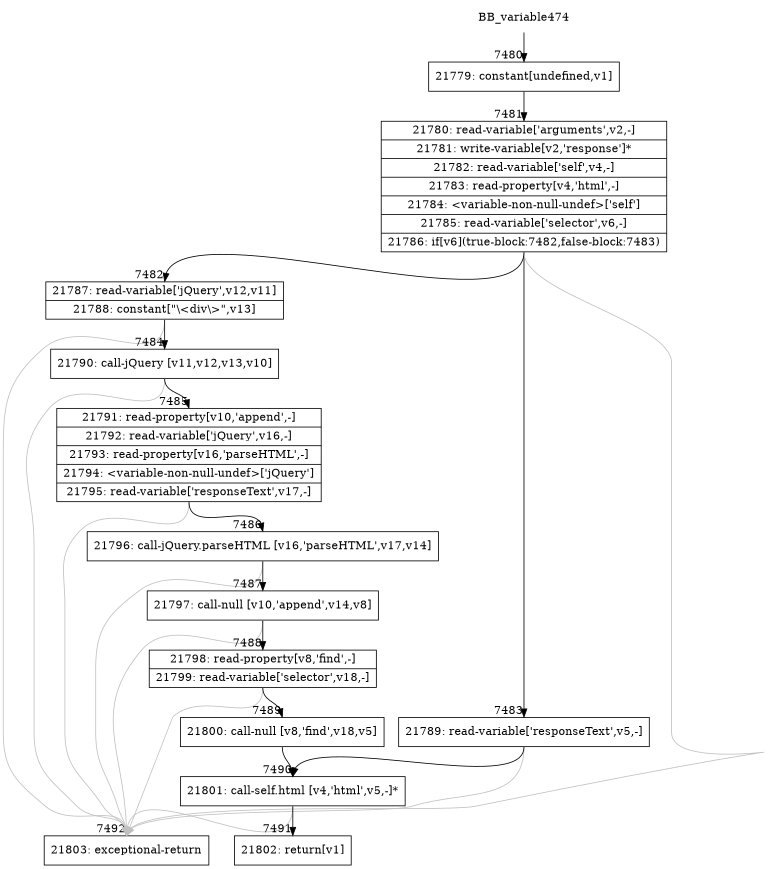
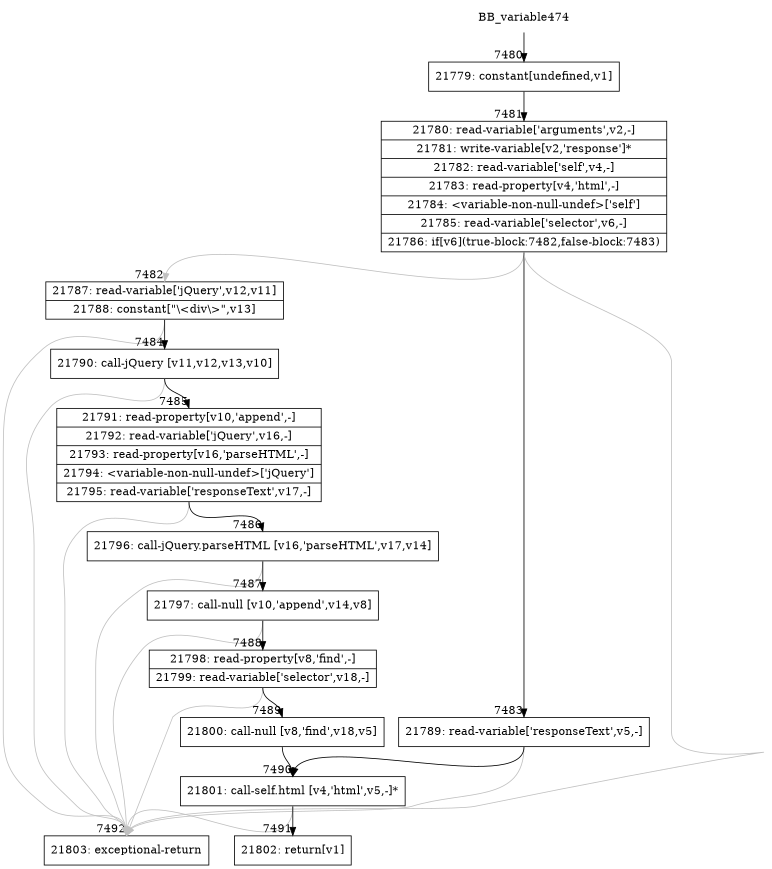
edge "21780: read-variable['arguments',v2,-]" -> "21787: read-variable['jQuery',v12,v11]": color black -> gray
